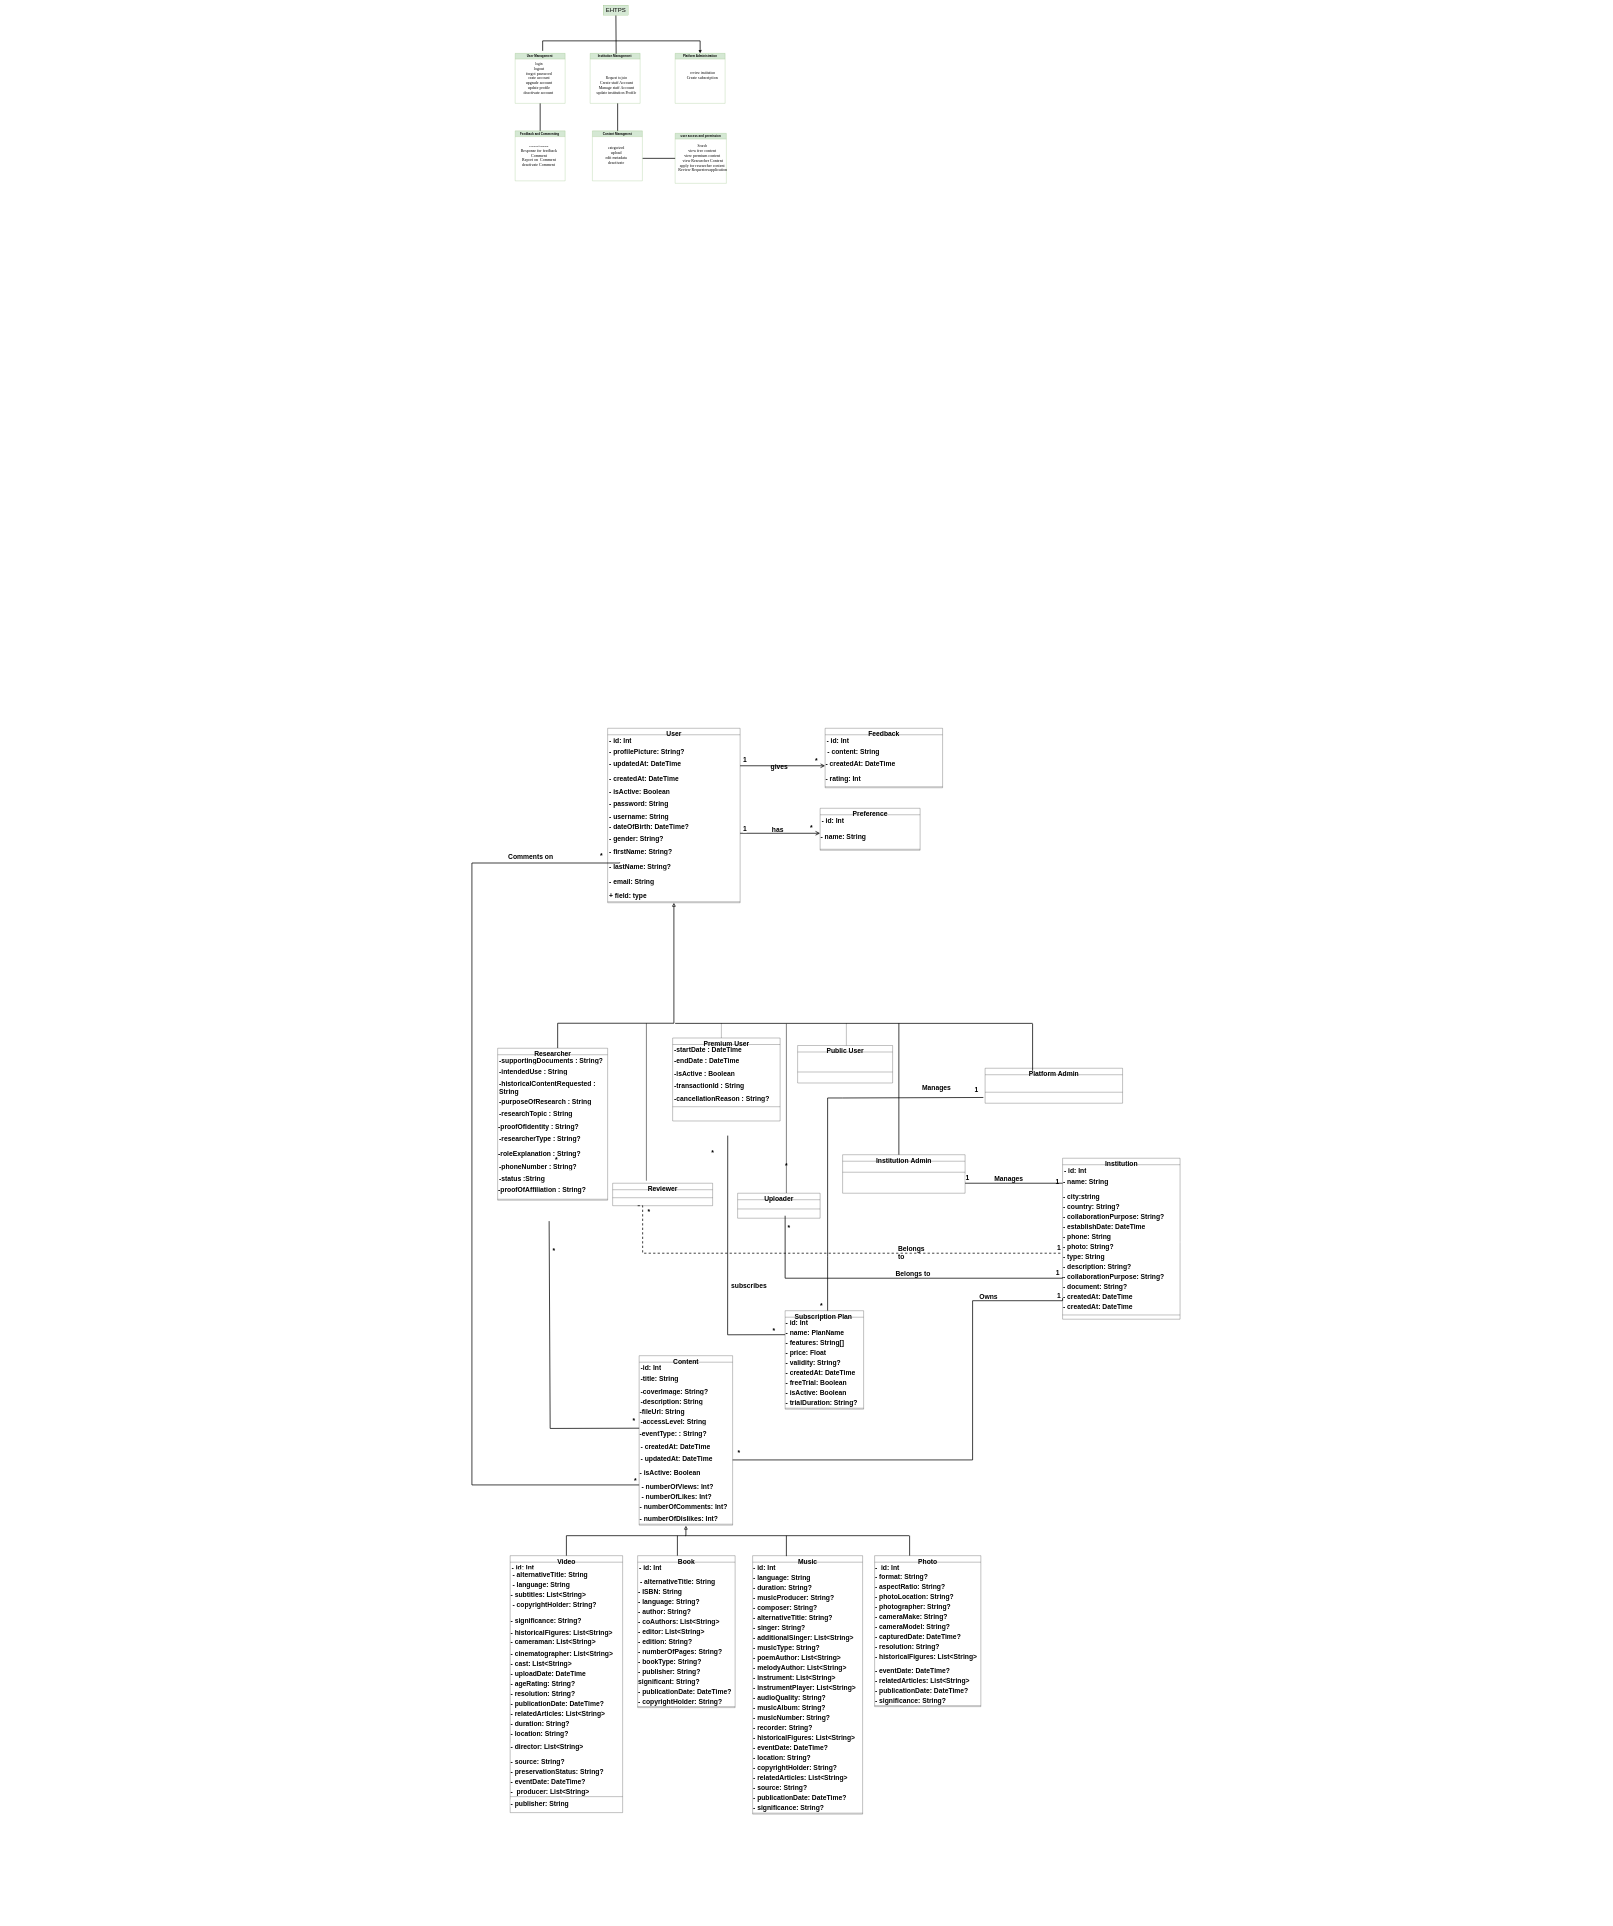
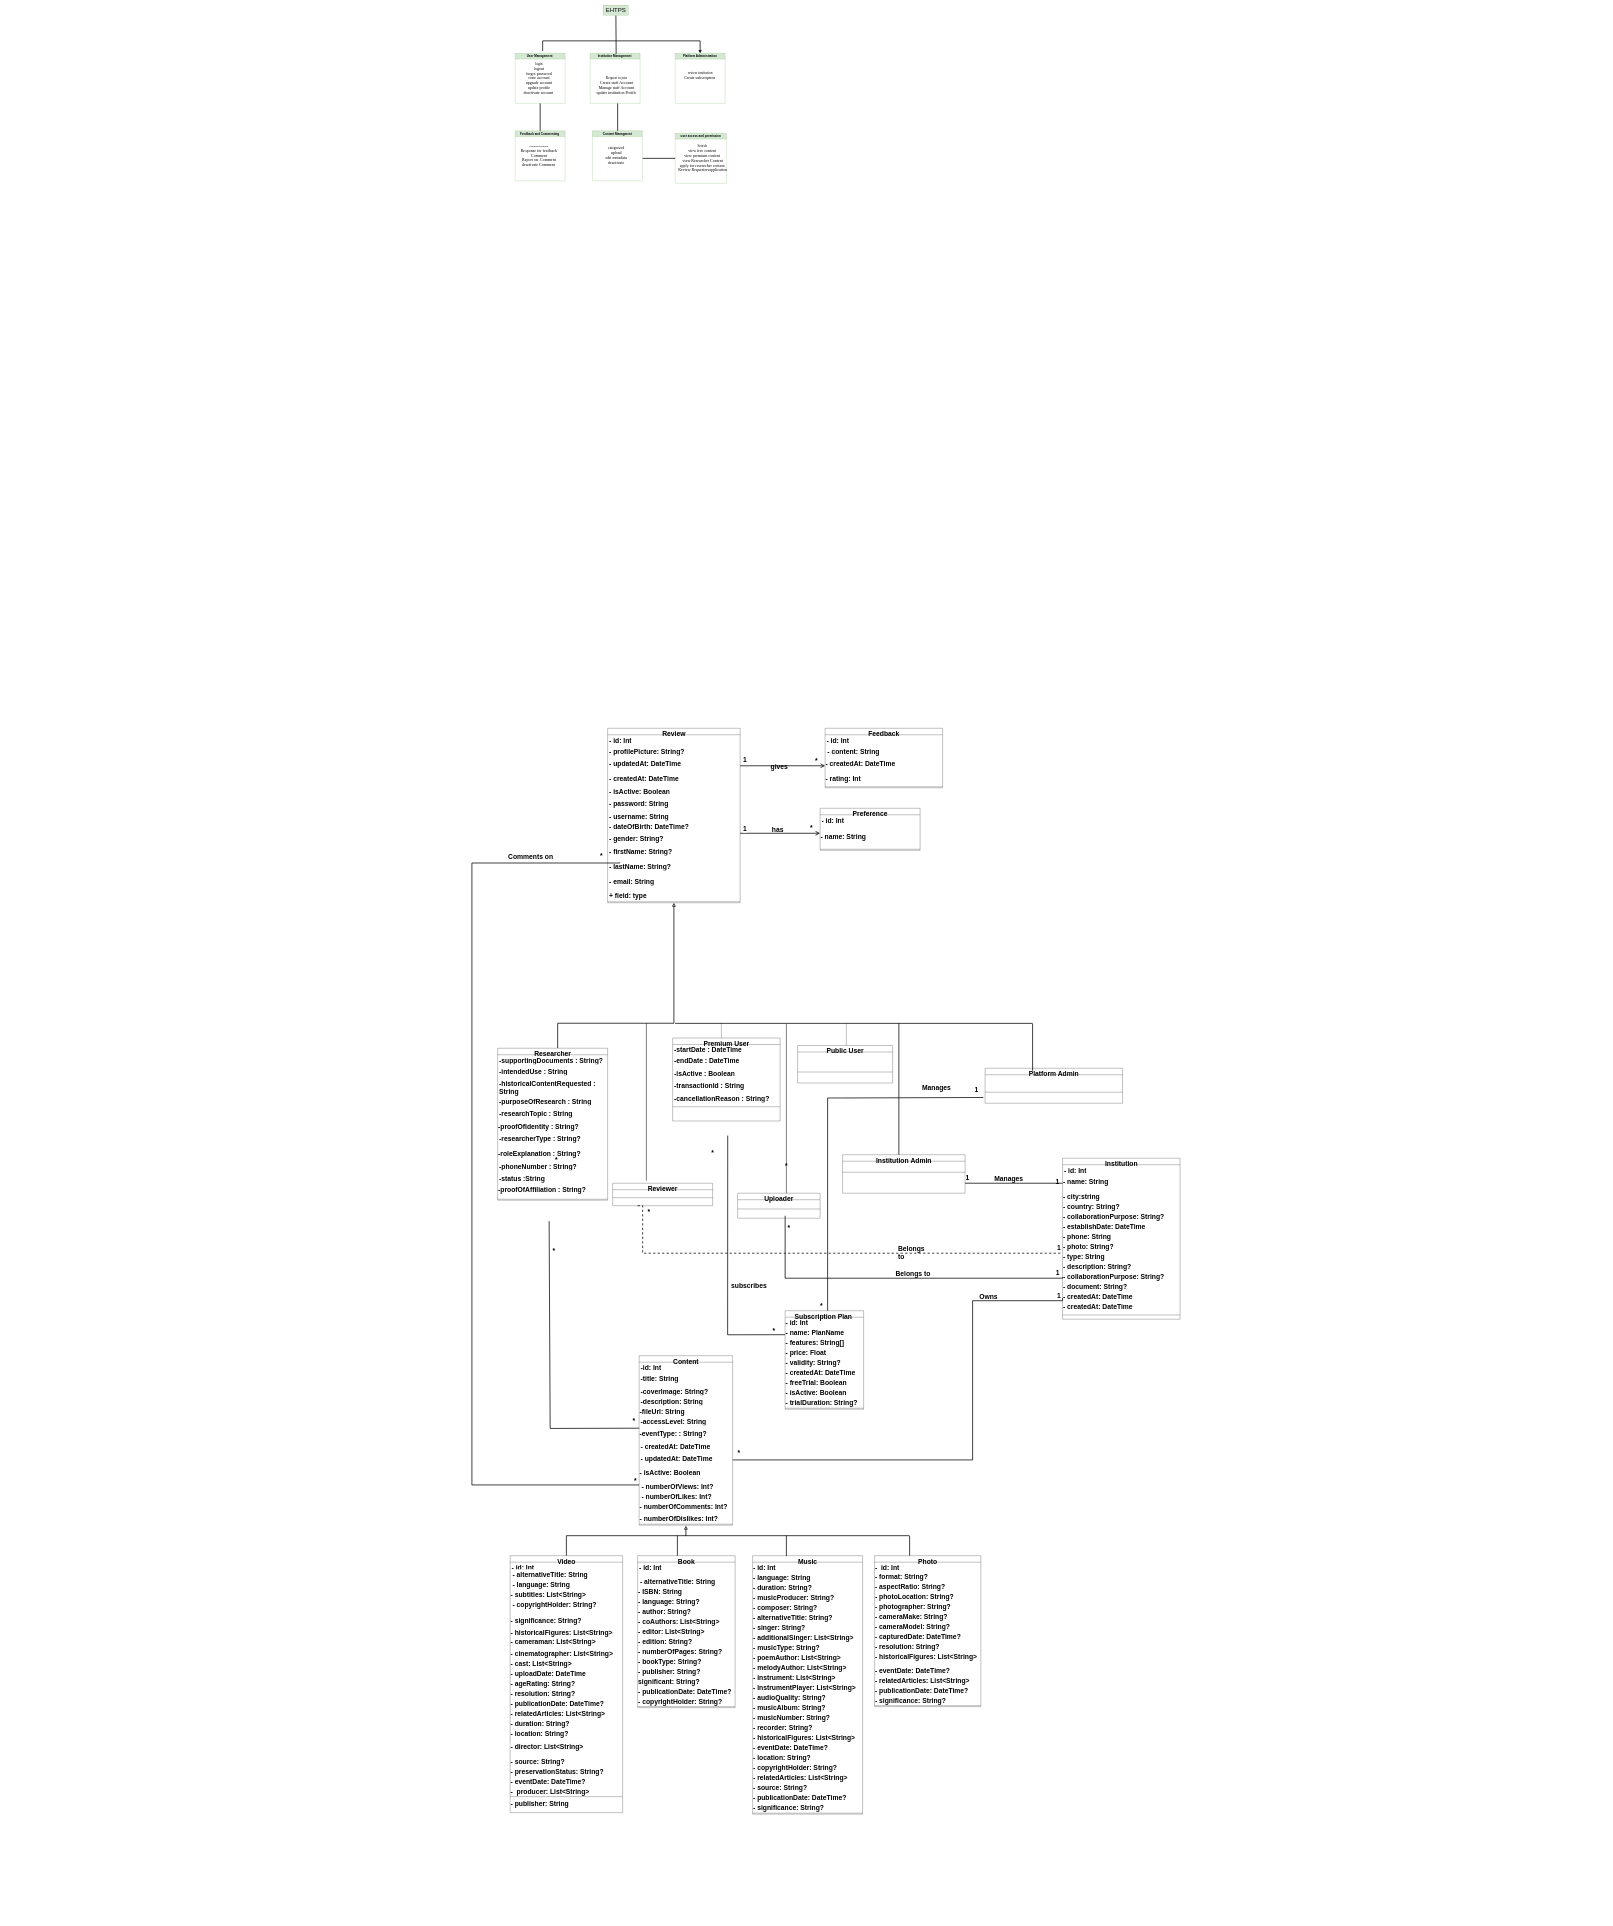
node "review institution Create subscription": moved (703, 77) -> (700, 77)
node "User": label "User" -> "Review"
